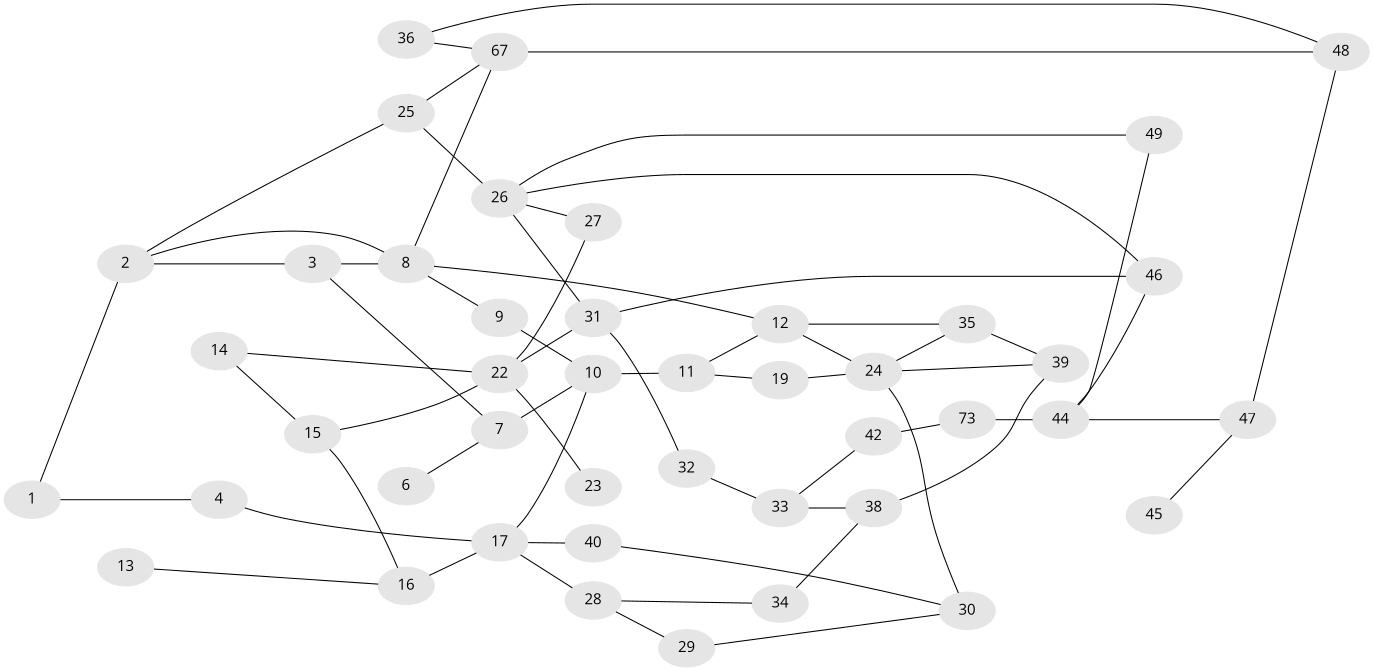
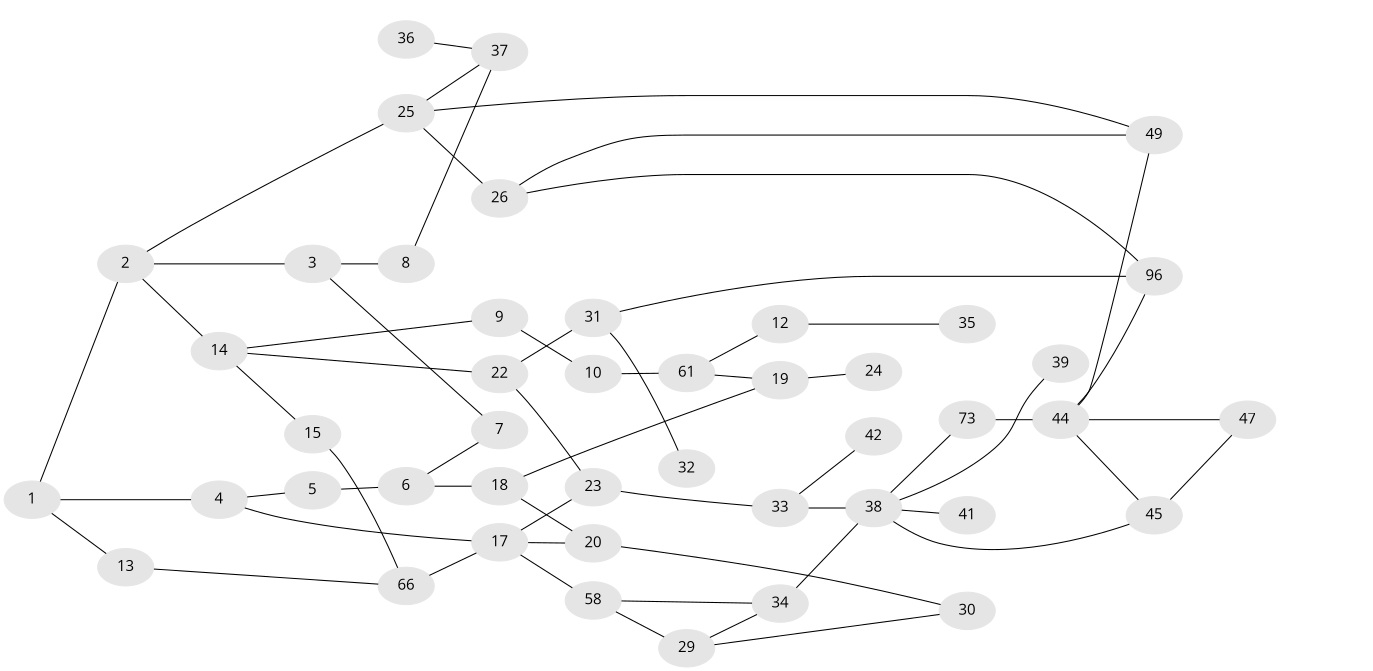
node "67": label "67" -> "37"
node "48": removed
edge "25" -- "49": added
node "27": removed
edge "2" -- "8": now "2" -- "14"
edge "26" -- "31": removed
node "46": label "46" -> "96"
edge "8" -- "12": removed
edge "8" -- "9": now "14" -- "9"
edge "35" -- "39": removed
edge "12" -- "24": removed
edge "35" -- "24": removed
edge "39" -- "24": removed
node "11": label "11" -> "61"
edge "10" -- "7": removed
edge "22" -- "15": removed
edge "73" -- "42": now "73" -- "38"
edge "10" -- "17": now "23" -- "17"
edge "44" -- "45": added
edge "24" -- "30": removed
node "18": added
edge "32" -- "33": now "23" -- "33"
node "5": added
node "41": added
edge "1" -- "13": added
node "40": label "40" -> "20"
edge "38" -- "45": added
node "16": label "16" -> "66"
node "28": label "28" -> "58"
edge "34" -- "29": added
